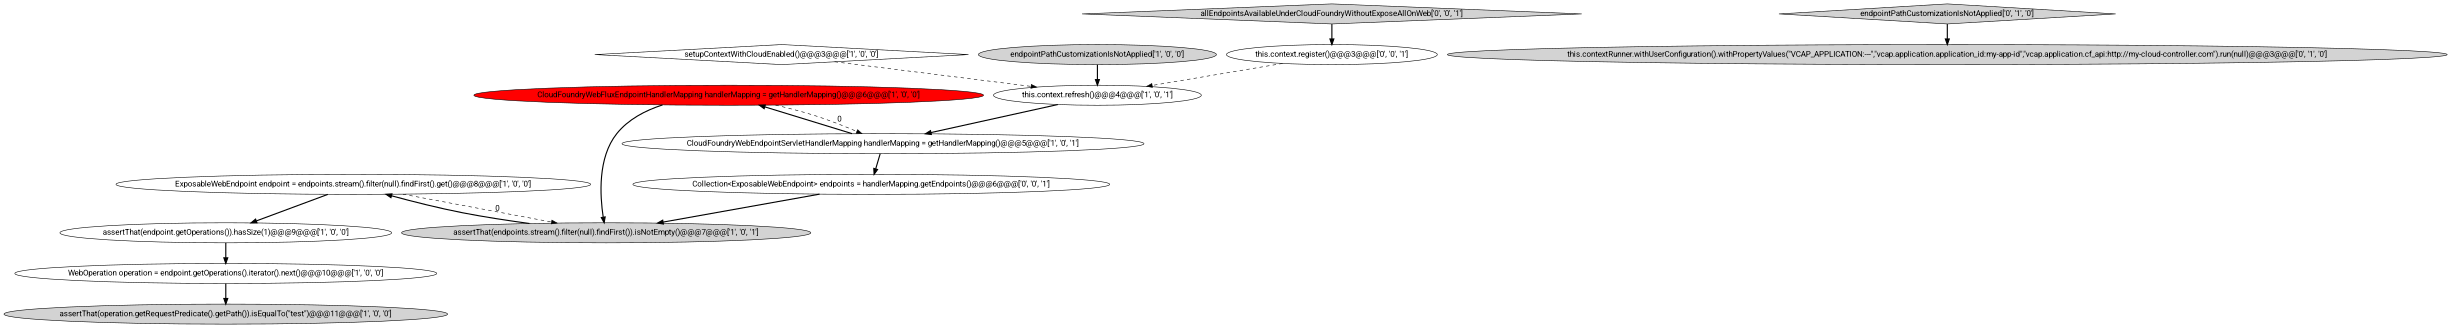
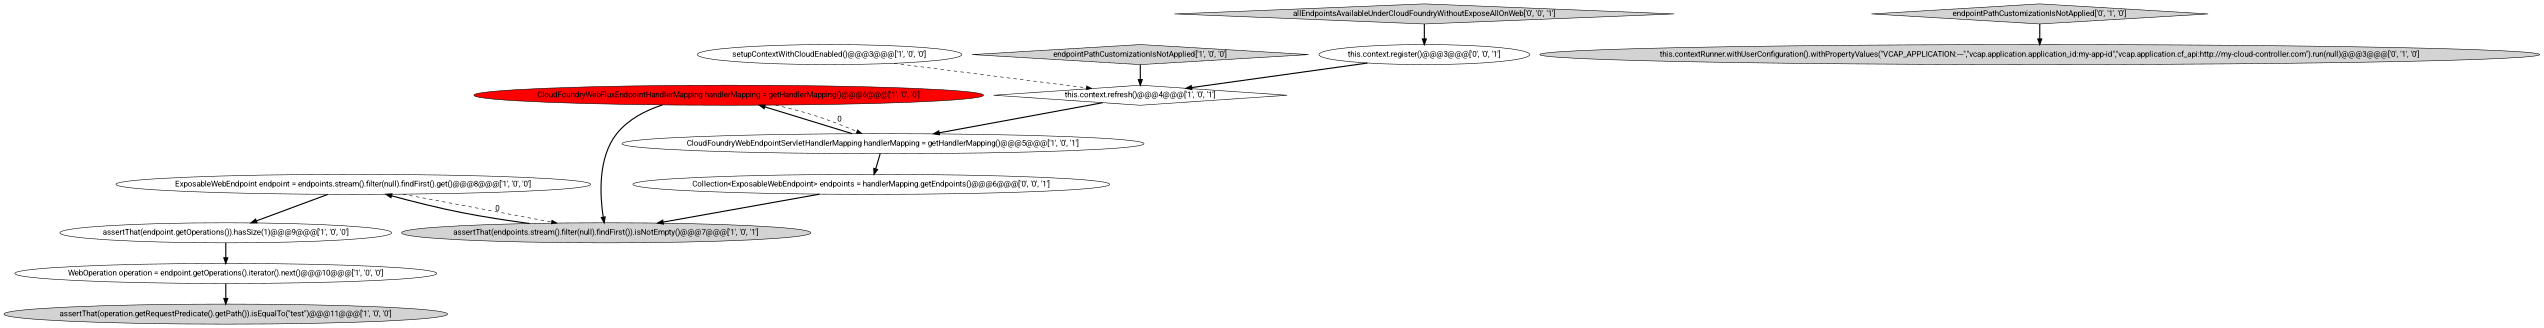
node "setupContextWithCloudEnabled()@@@3@@@['1', '0', '0']": shape diamond -> ellipse
node "endpointPathCustomizationIsNotApplied['1', '0', '0']": shape ellipse -> diamond
edge "this.context.register()@@@3@@@['0', '0', '1']" -> "this.context.refresh()@@@4@@@['1', '0', '1']": style dashed -> bold
node "this.context.refresh()@@@4@@@['1', '0', '1']": shape ellipse -> diamond
